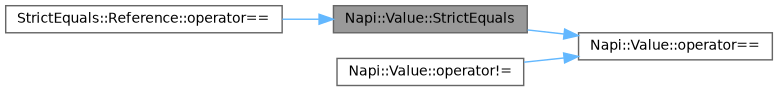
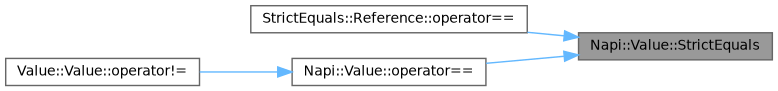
edge "Napi::Value::StrictEquals" -> "Napi::Value::operator==": reversed
node "Napi::Value::operator!=": label "Napi::Value::operator!=" -> "Value::Value::operator!="
